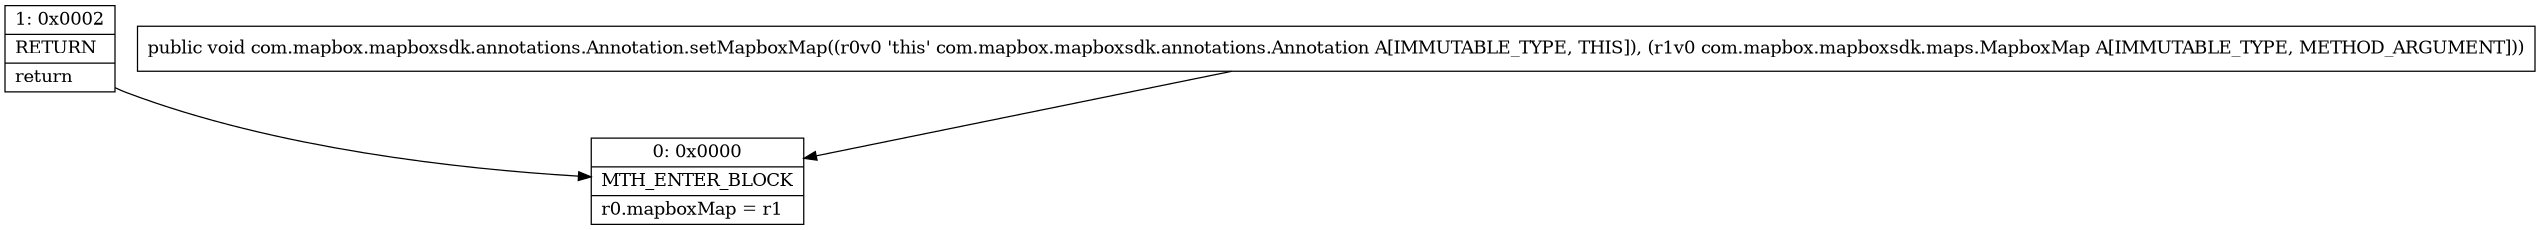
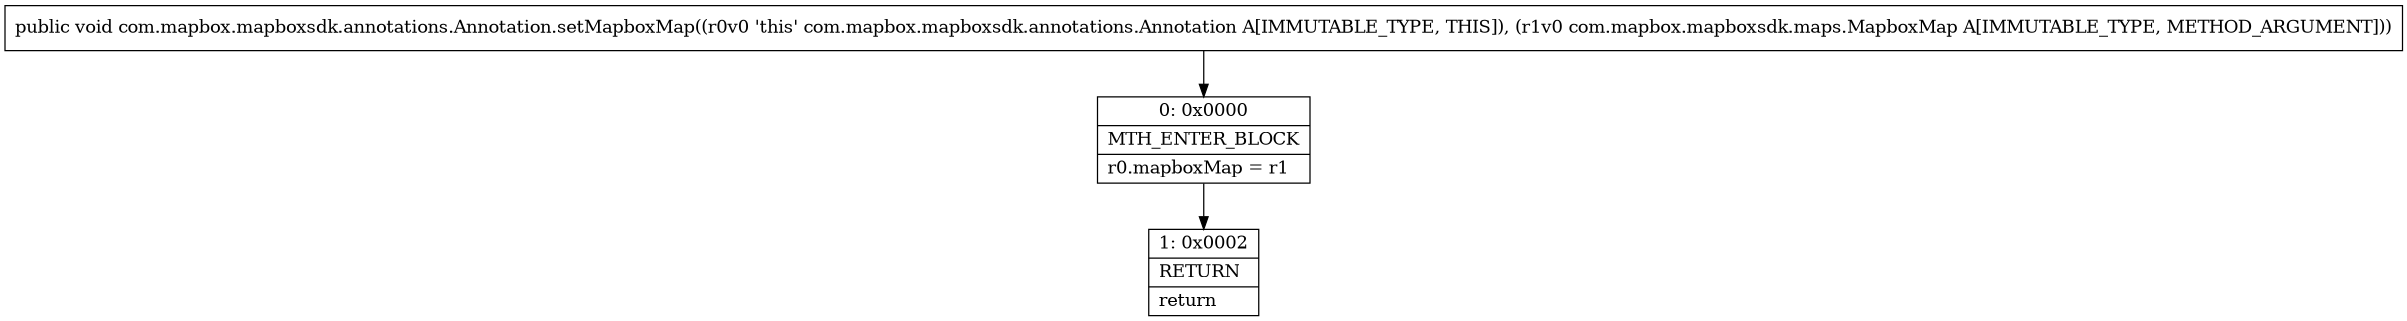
edge "1: 0x0002" -> "0: 0x0000": reversed
